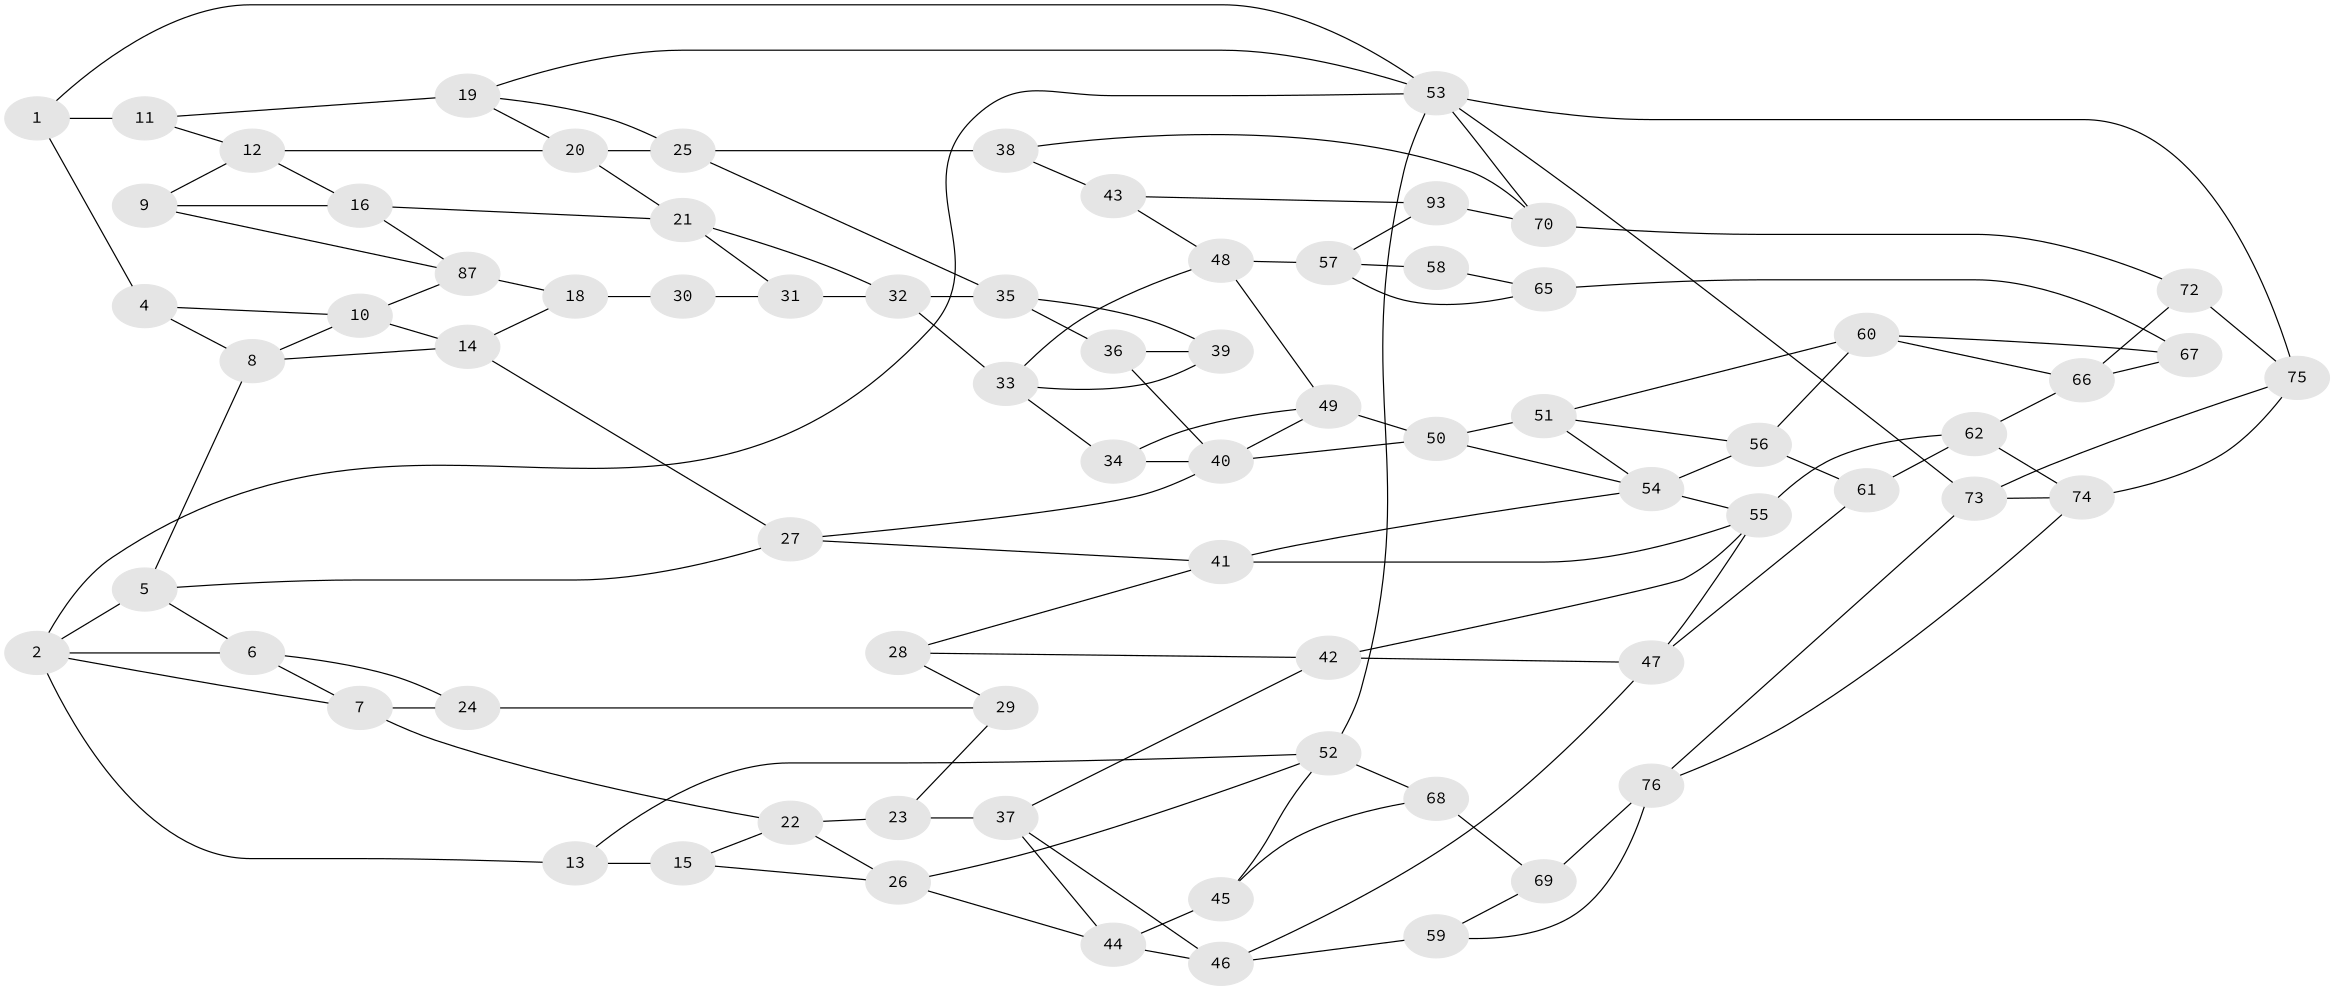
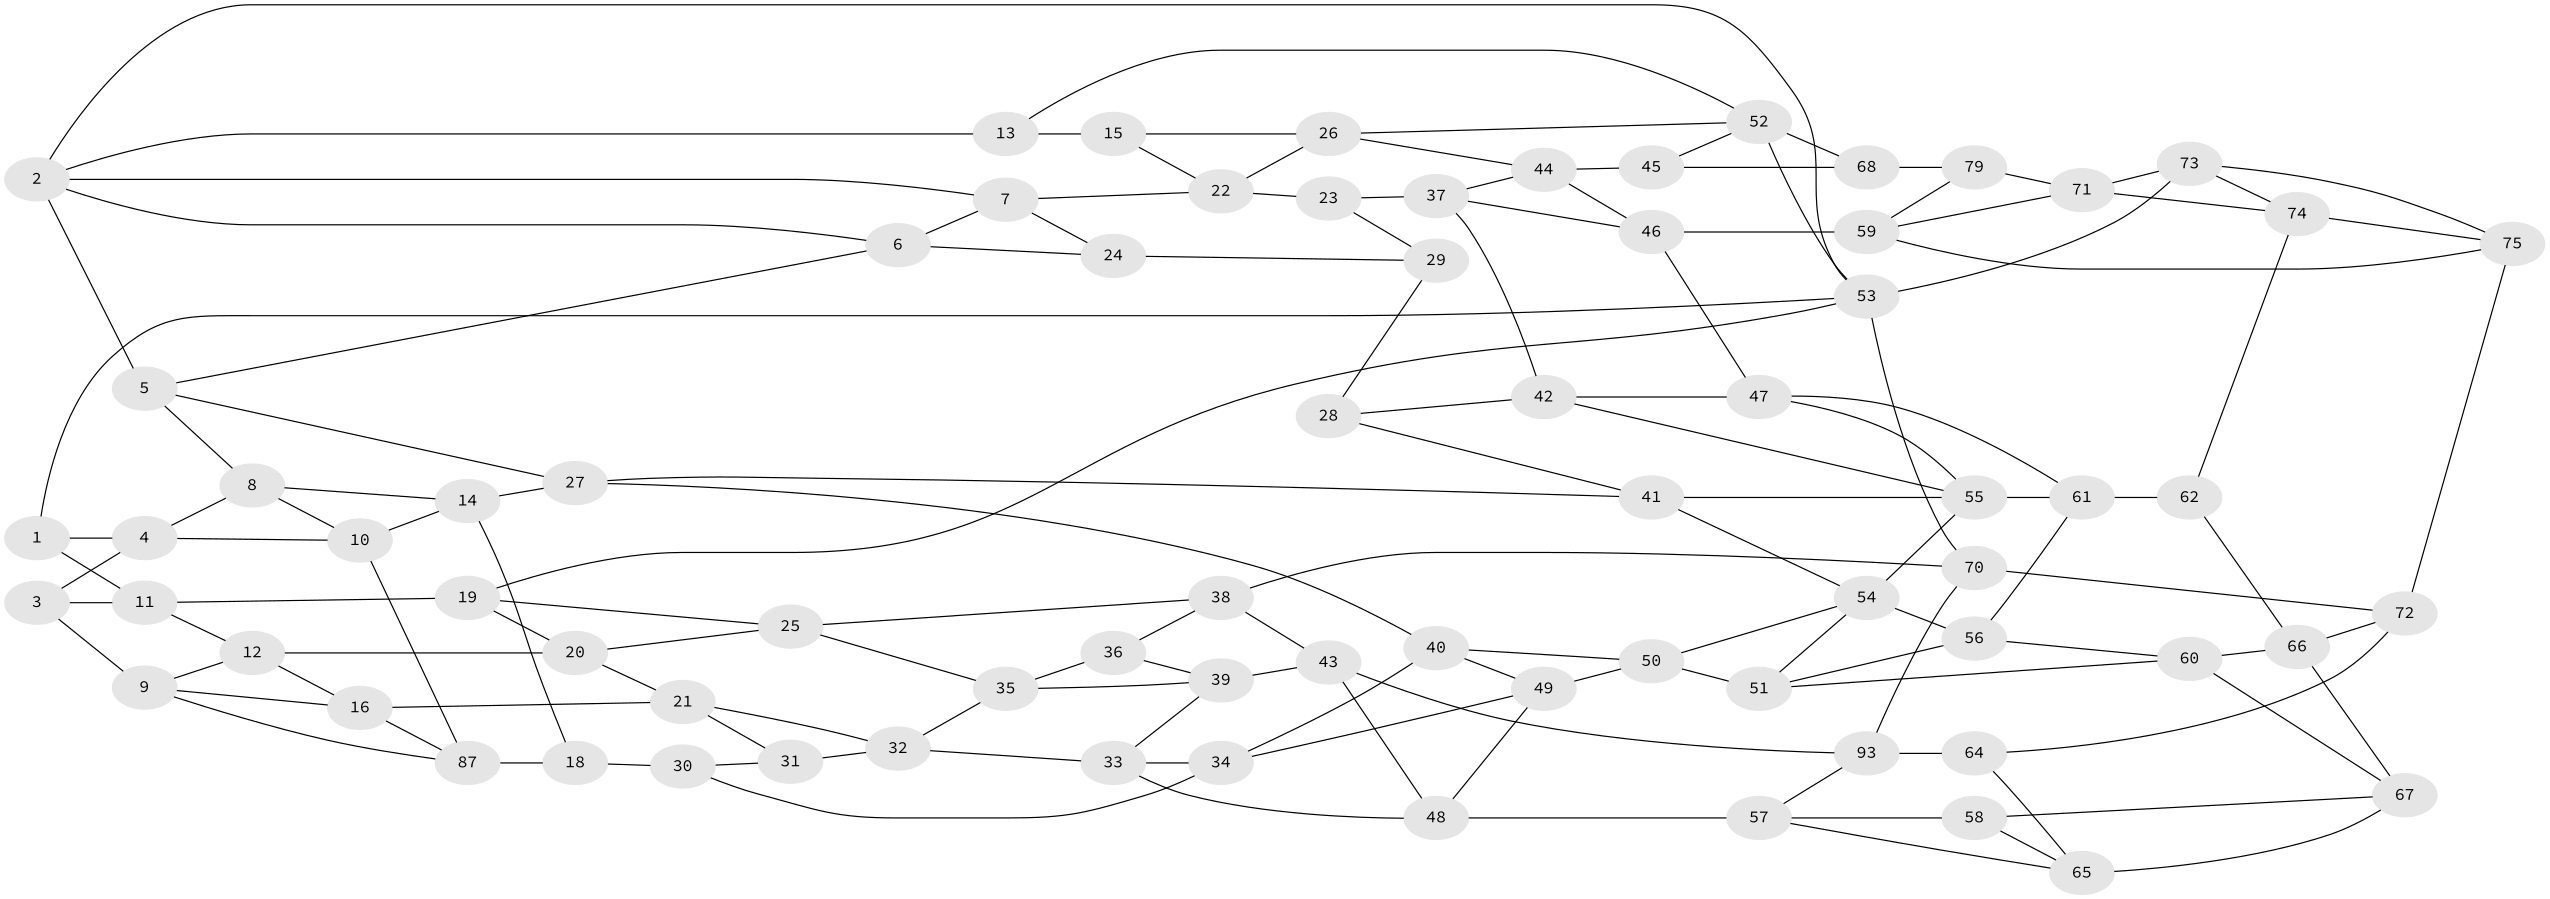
edge "53" -- "75": now "59" -- "75"
edge "36" -- "40": now "36" -- "38"
edge "62" -- "55": now "61" -- "55"
node "3": added
edge "43" -- "39": added
node "64": added
node "76": label "76" -> "71"
edge "67" -- "58": added
edge "34" -- "30": added
node "69": label "69" -> "79"
